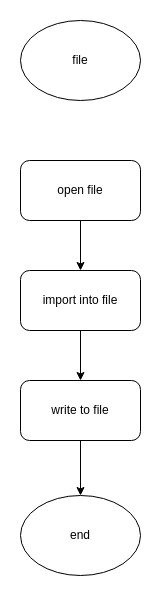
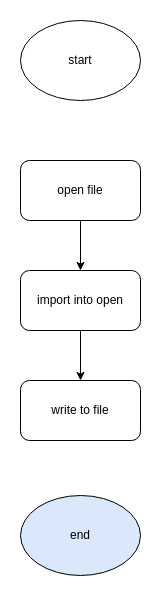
node "file": label "file" -> "start"
node "import into file": label "import into file" -> "import into open"
edge "write to file" -> "end": removed
node "end": fillcolor #ffffff -> #dae8fc
